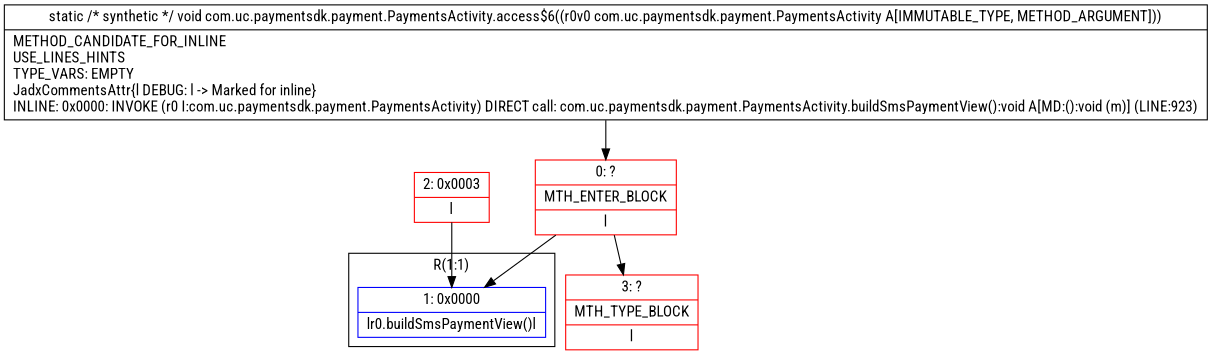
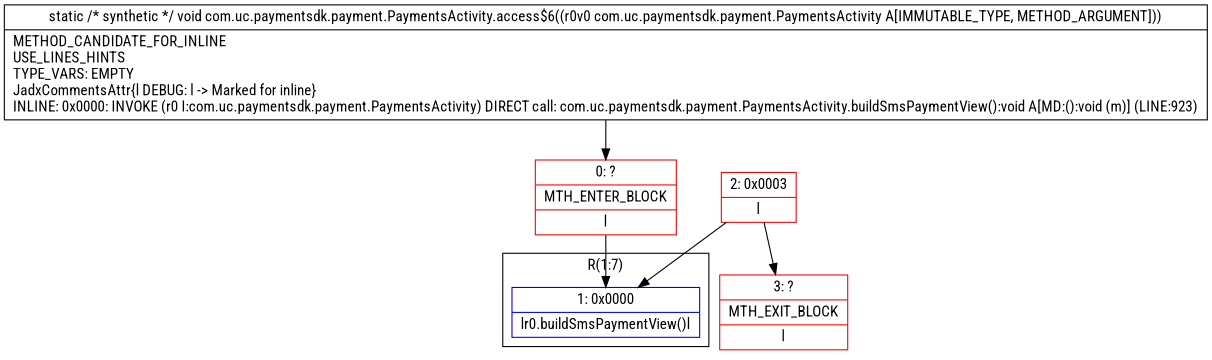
edge "0: ?" -> "3: ?": now "2: 0x0003" -> "3: ?"
cluster "R(1:1)": label "R(1:1)" -> "R(1:7)"
node "3: ?": text "MTH_TYPE_BLOCK" -> "MTH_EXIT_BLOCK"
